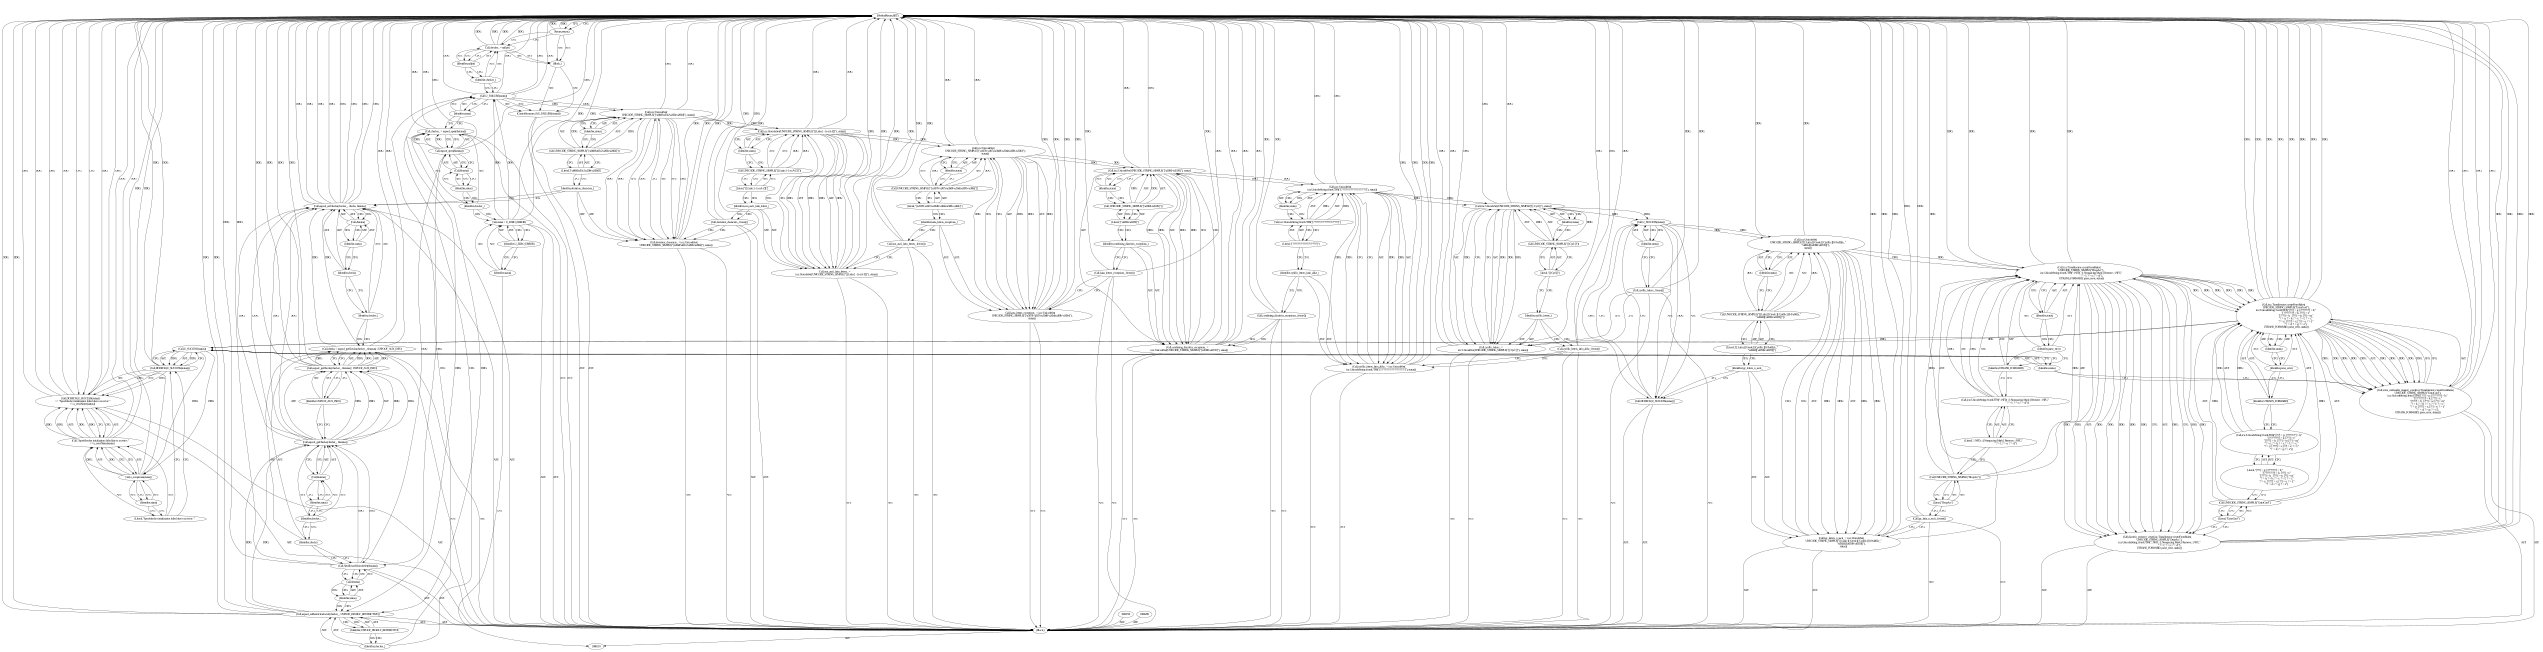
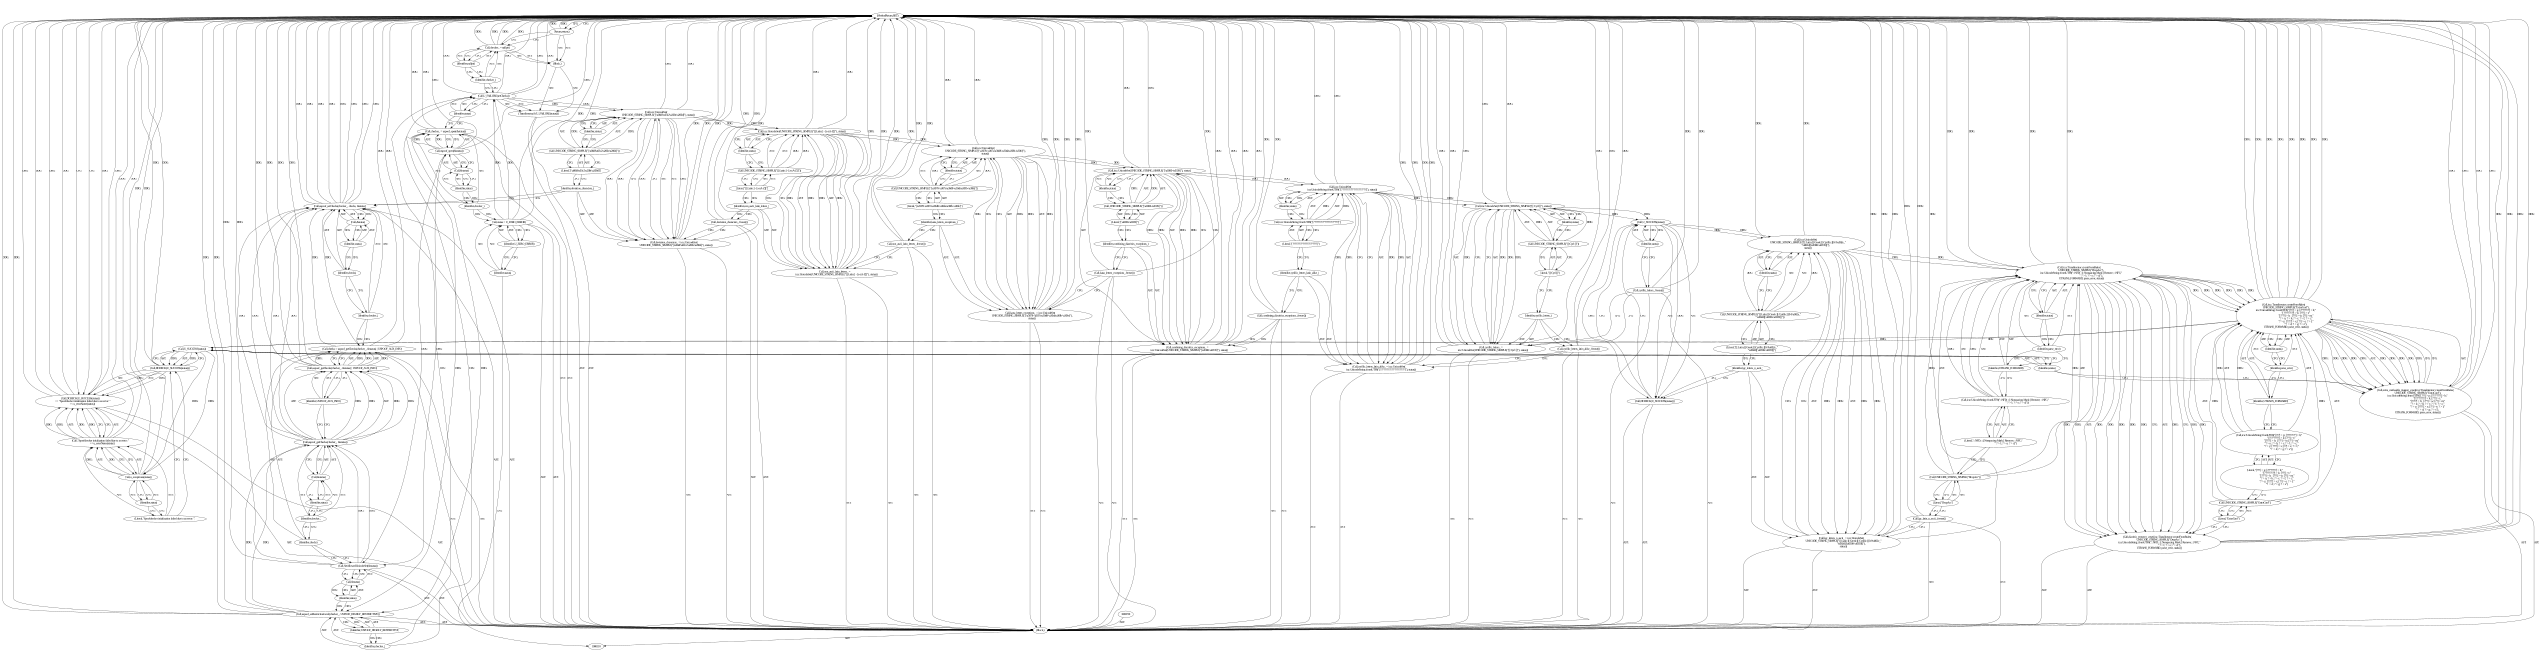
node "(Call,U_FAILURE(status))": label "(Call,U_FAILURE(status))" -> "(Call,U_FAILURE(setChecks))"
node "(ControlStructure,if (U_FAILURE(status)))": label "(ControlStructure,if (U_FAILURE(status)))" -> "(Transliterator,if (U_FAILURE(status)))"
node "1000209": removed
